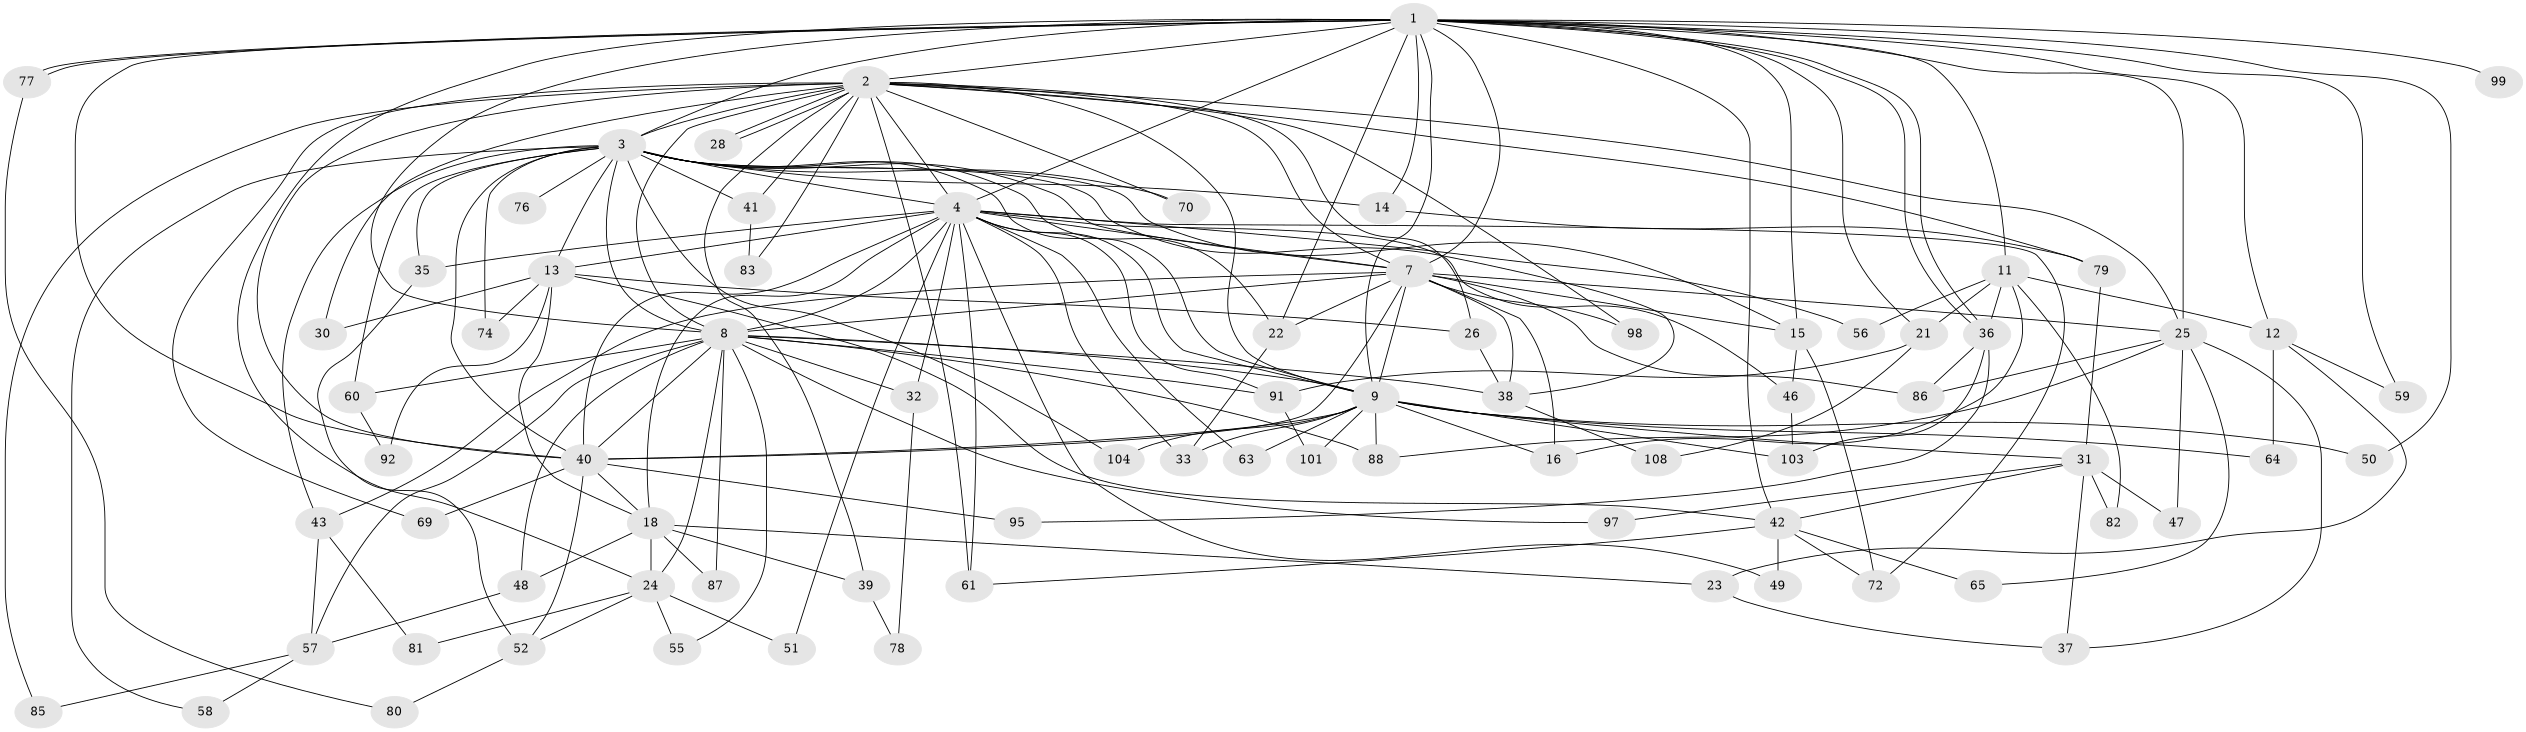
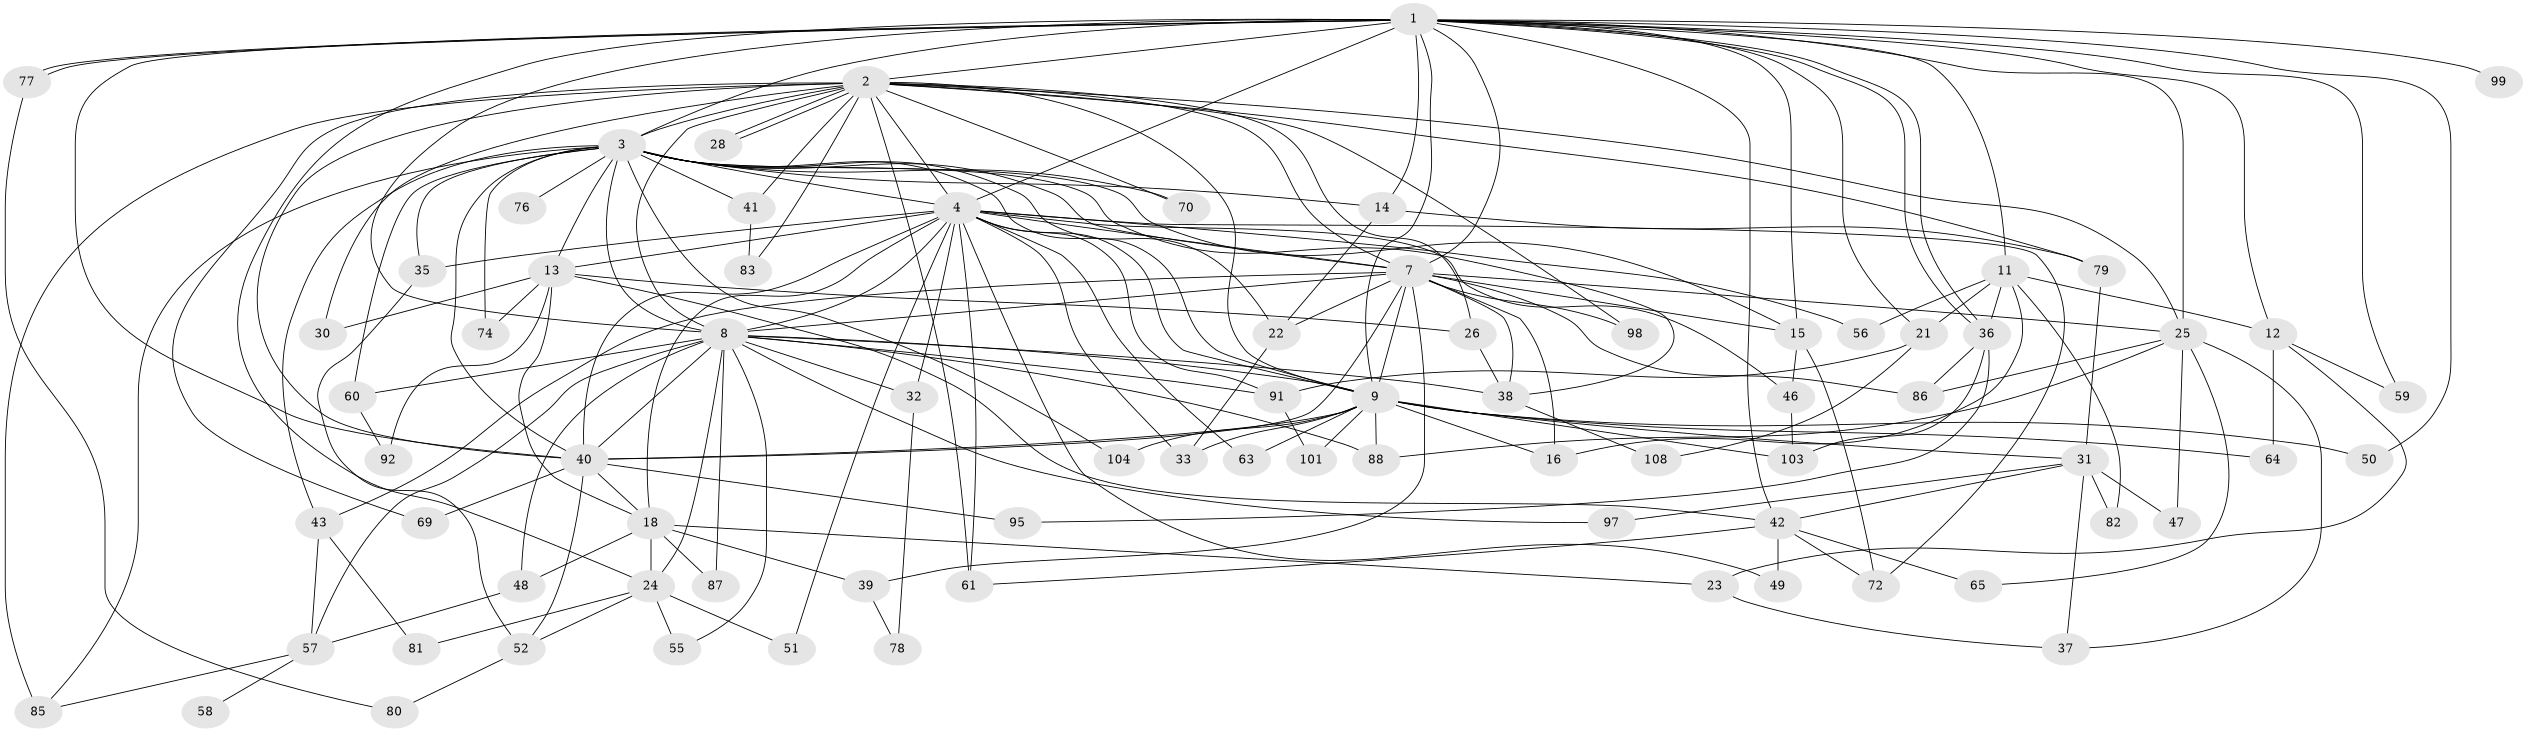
edge "1" -- "22": now "14" -- "22"
edge "3" -- "58": now "3" -- "85"
edge "2" -- "39": now "7" -- "39"
